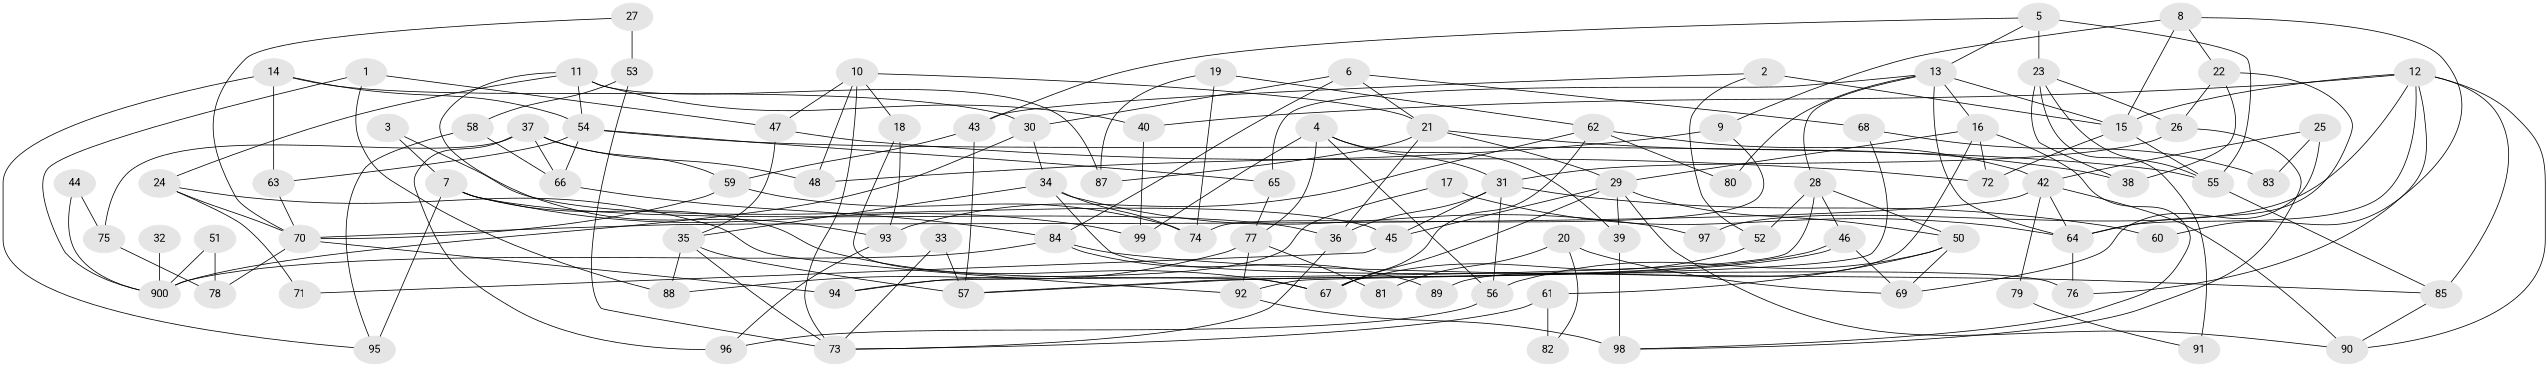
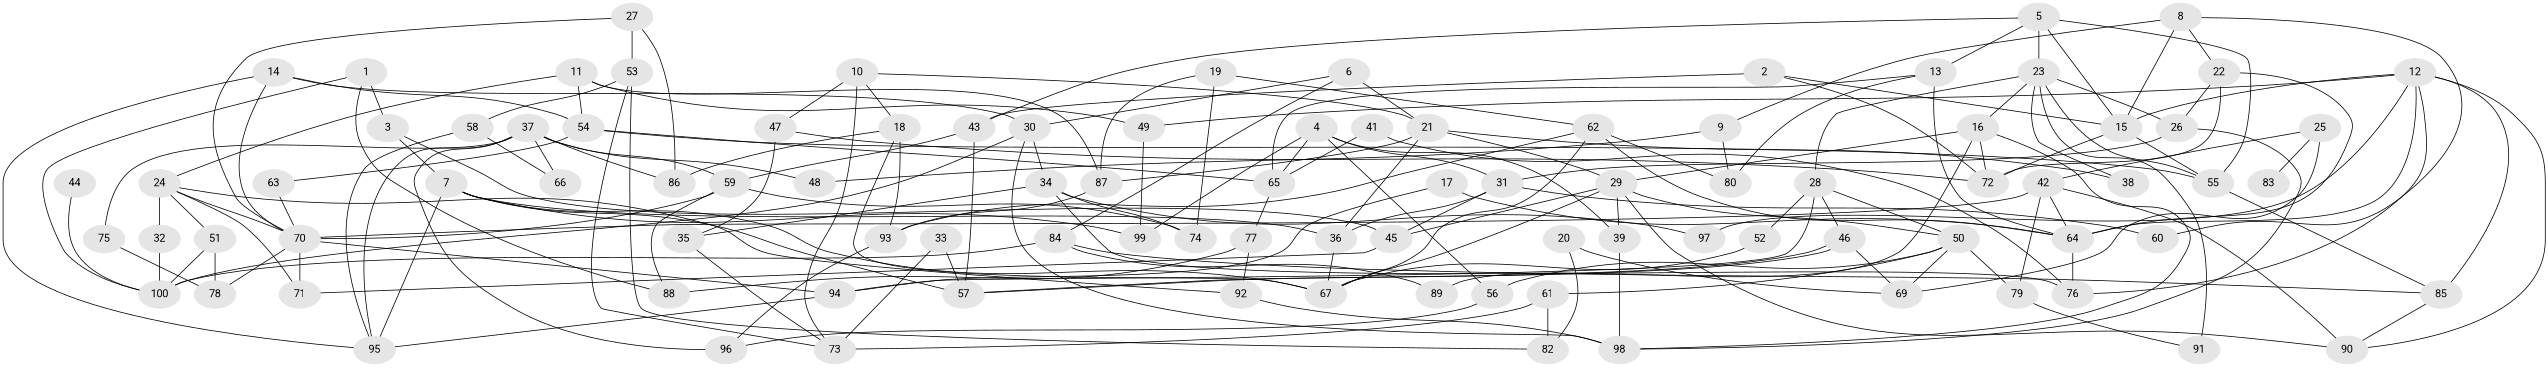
edge "13" -- "16": now "23" -- "16"
edge "1" -- "47": now "1" -- "3"
edge "13" -- "15": now "5" -- "15"
edge "14" -- "63": now "14" -- "70"
edge "10" -- "48": removed
node "40": label "40" -> "49"
node "41": added
edge "13" -- "28": now "23" -- "28"
node "68": removed
edge "62" -- "42": now "62" -- "64"
edge "22" -- "38": now "22" -- "72"
edge "2" -- "52": now "2" -- "72"
edge "54" -- "66": removed
node "86": added
edge "37" -- "95": added
edge "4" -- "77": now "4" -- "65"
edge "66" -- "84": removed
edge "11" -- "93": now "87" -- "93"
edge "44" -- "75": removed
edge "24" -- "32": added
edge "24" -- "51": added
edge "9" -- "74": now "9" -- "80"
edge "31" -- "56": removed
edge "35" -- "88": now "59" -- "88"
edge "50" -- "79": added
edge "35" -- "57": now "7" -- "57"
edge "70" -- "71": added
node "900": label "900" -> "100"
node "81": removed
edge "30" -- "98": added
edge "94" -- "95": added
edge "53" -- "82": added
edge "36" -- "73": now "36" -- "67"
